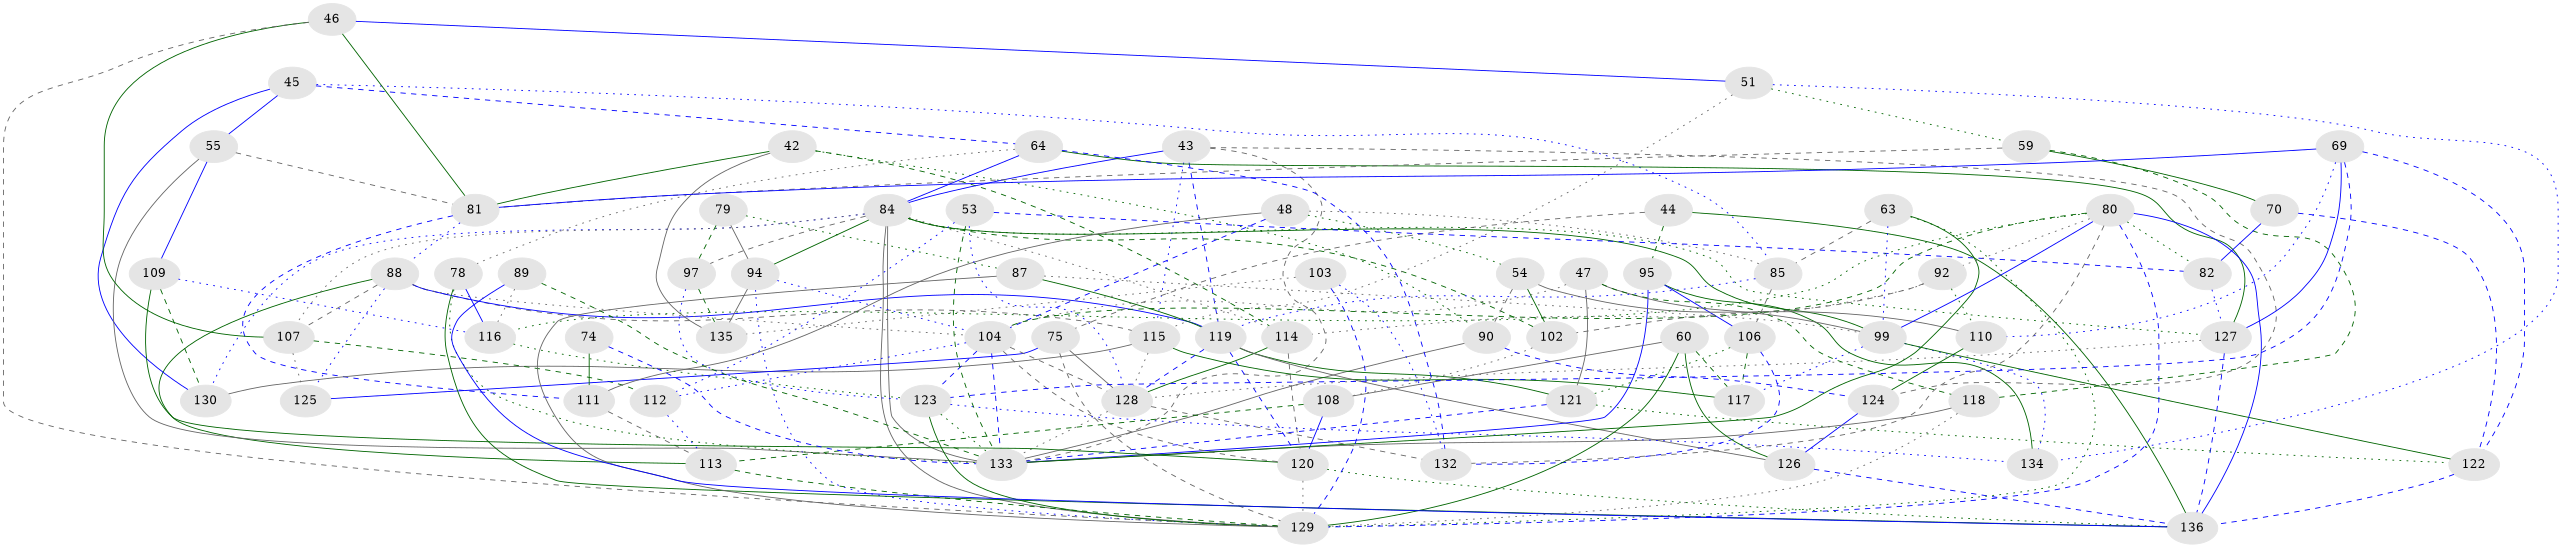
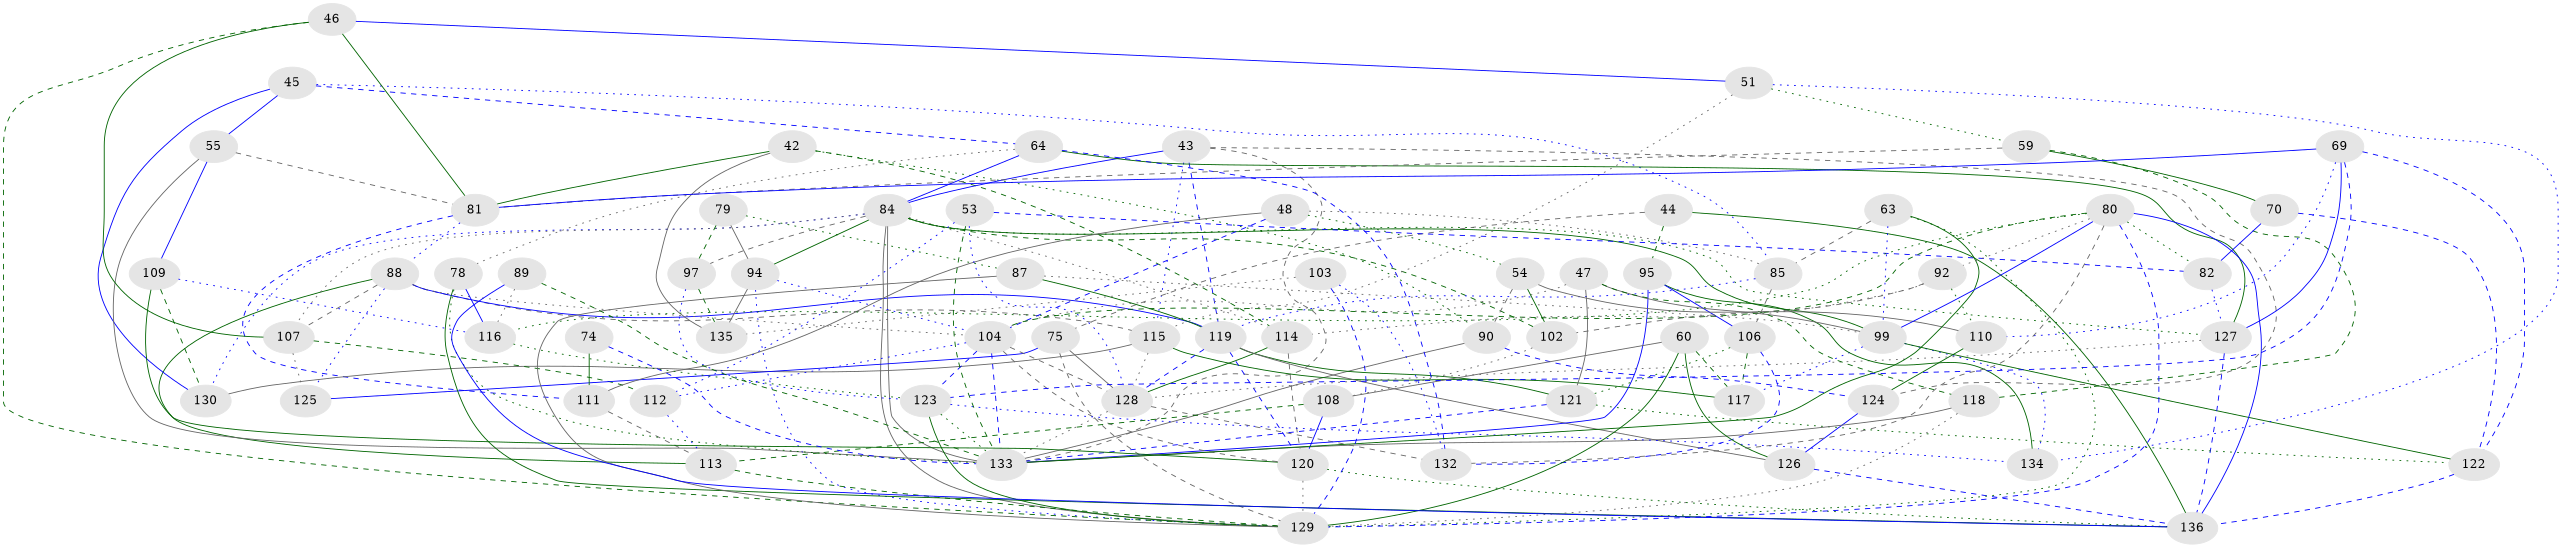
edge "46" -- "129": color gray40 -> darkgreen
